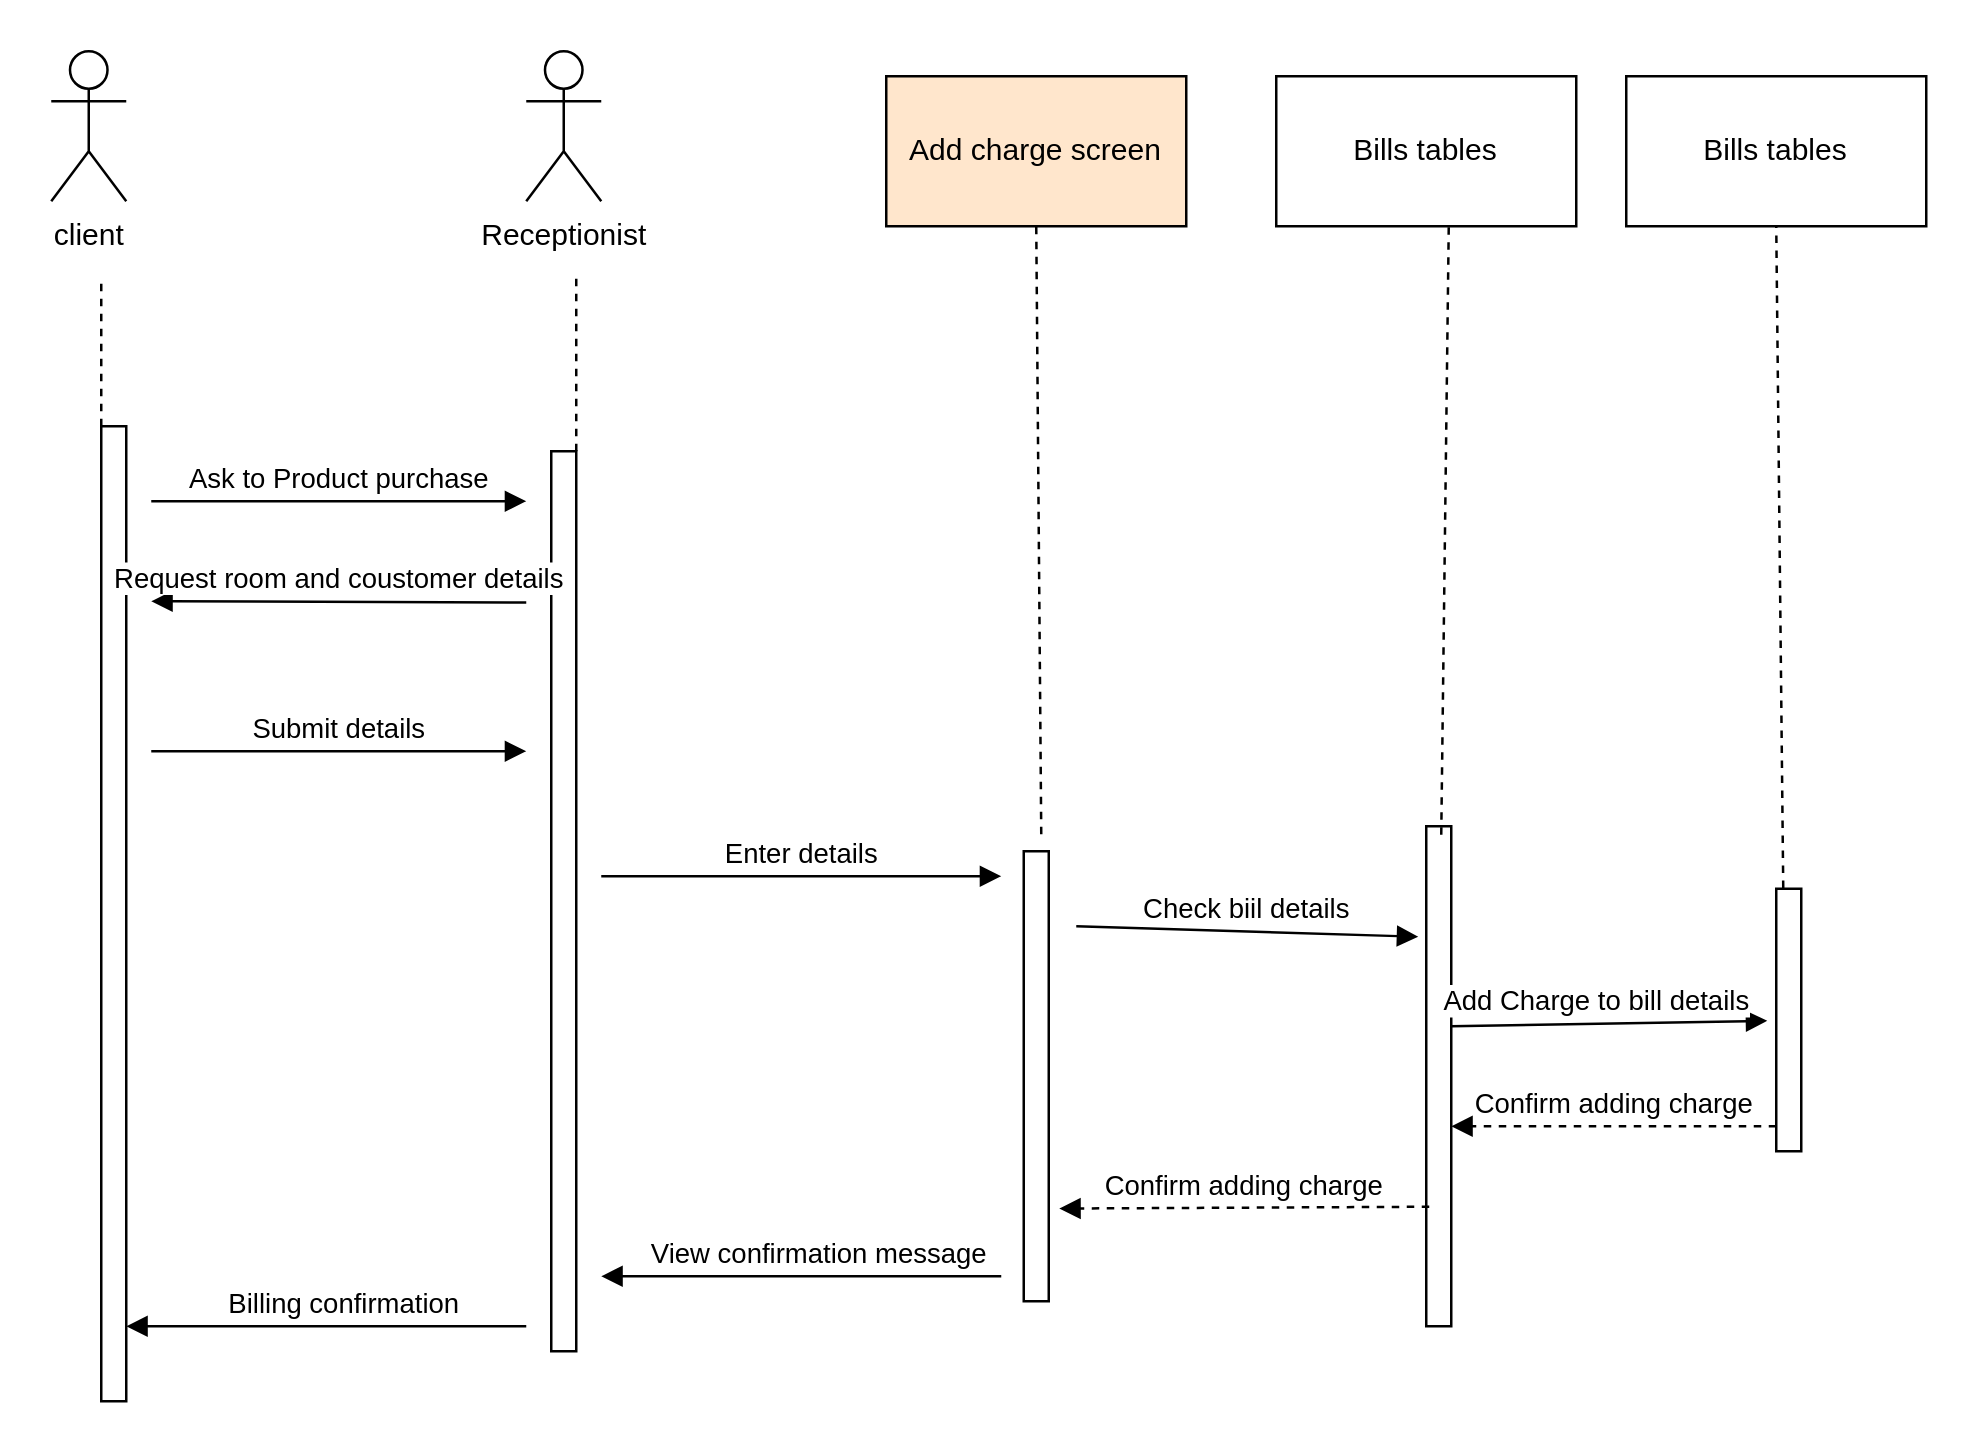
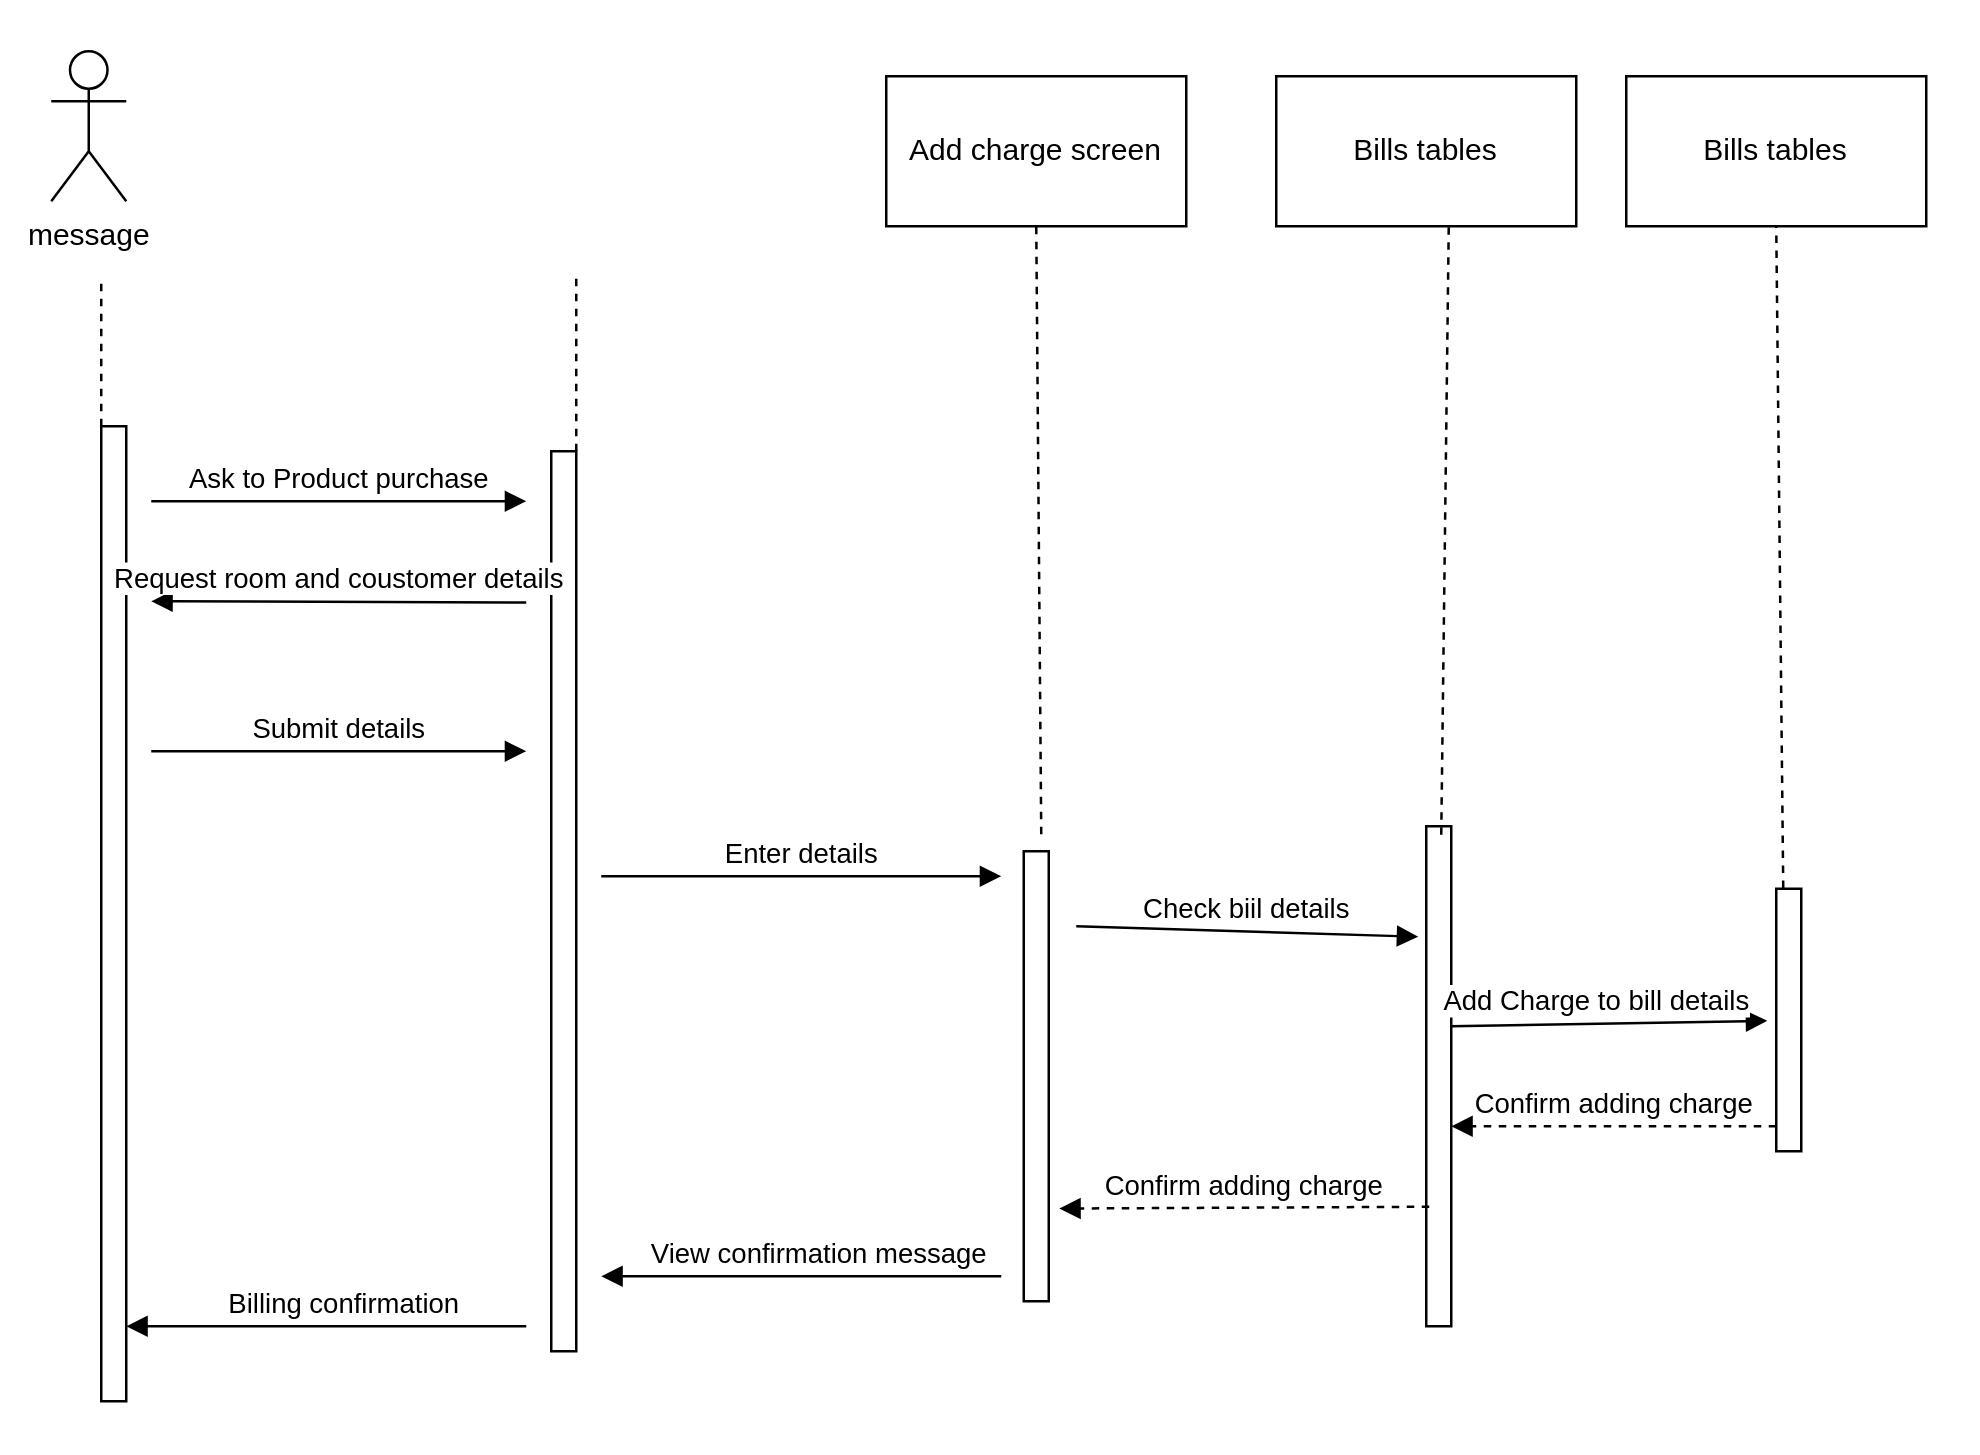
node "Receptionist": removed
node "Add charge screen": fillcolor #ffe6cc -> #ffffff
node "client": label "client" -> "message"
